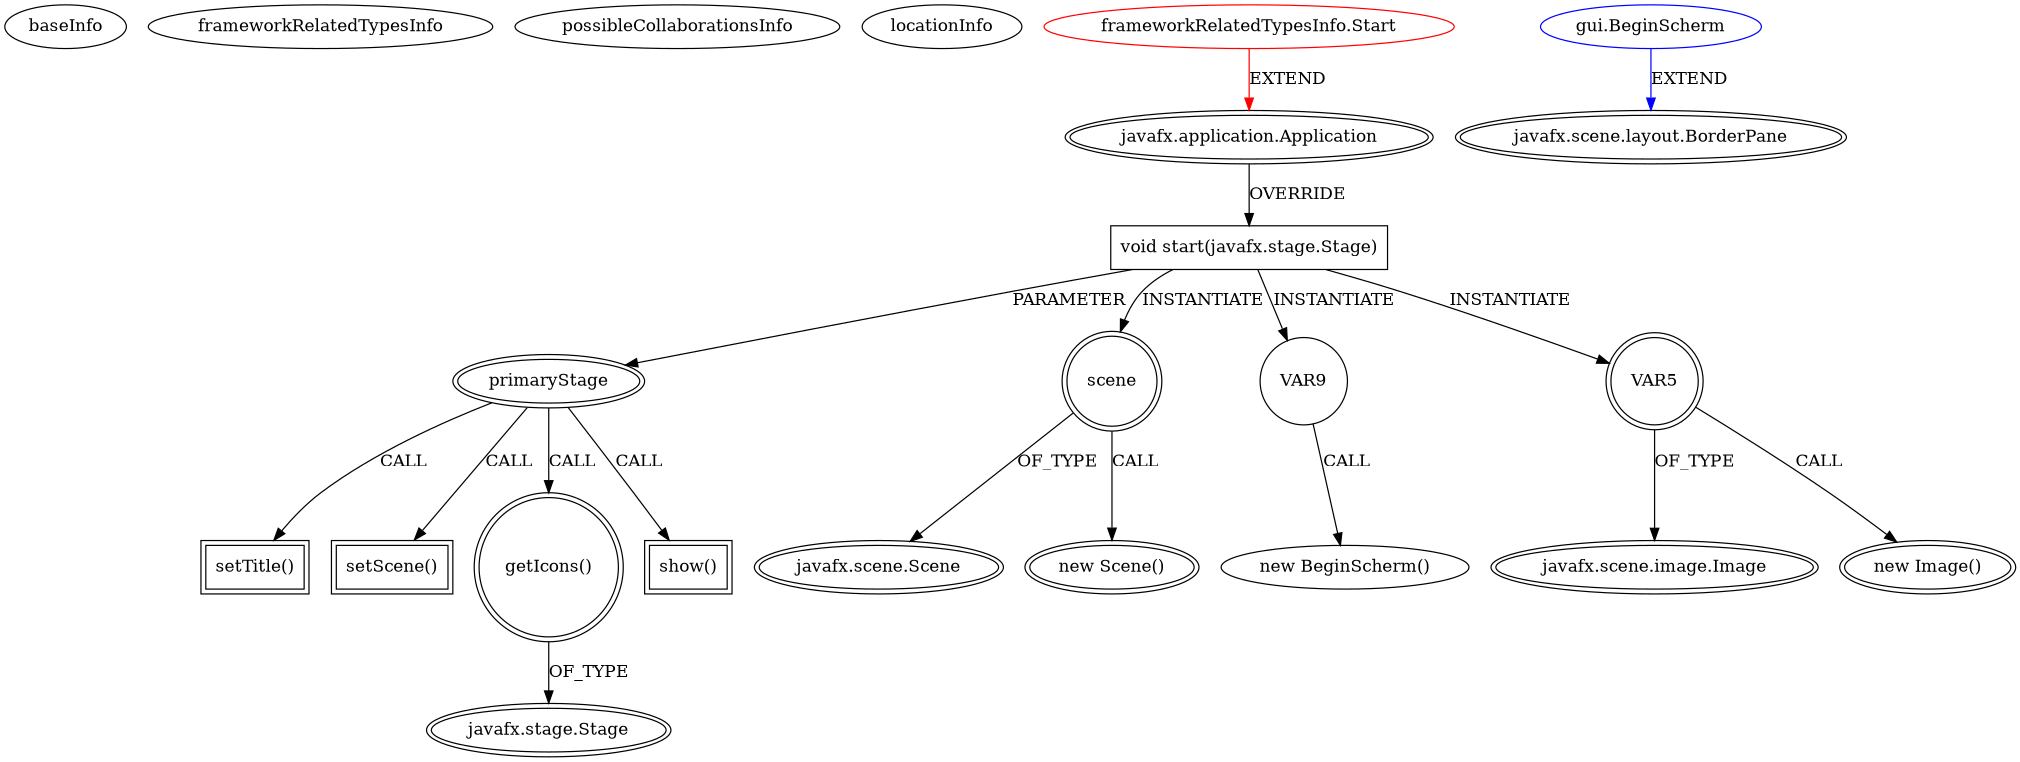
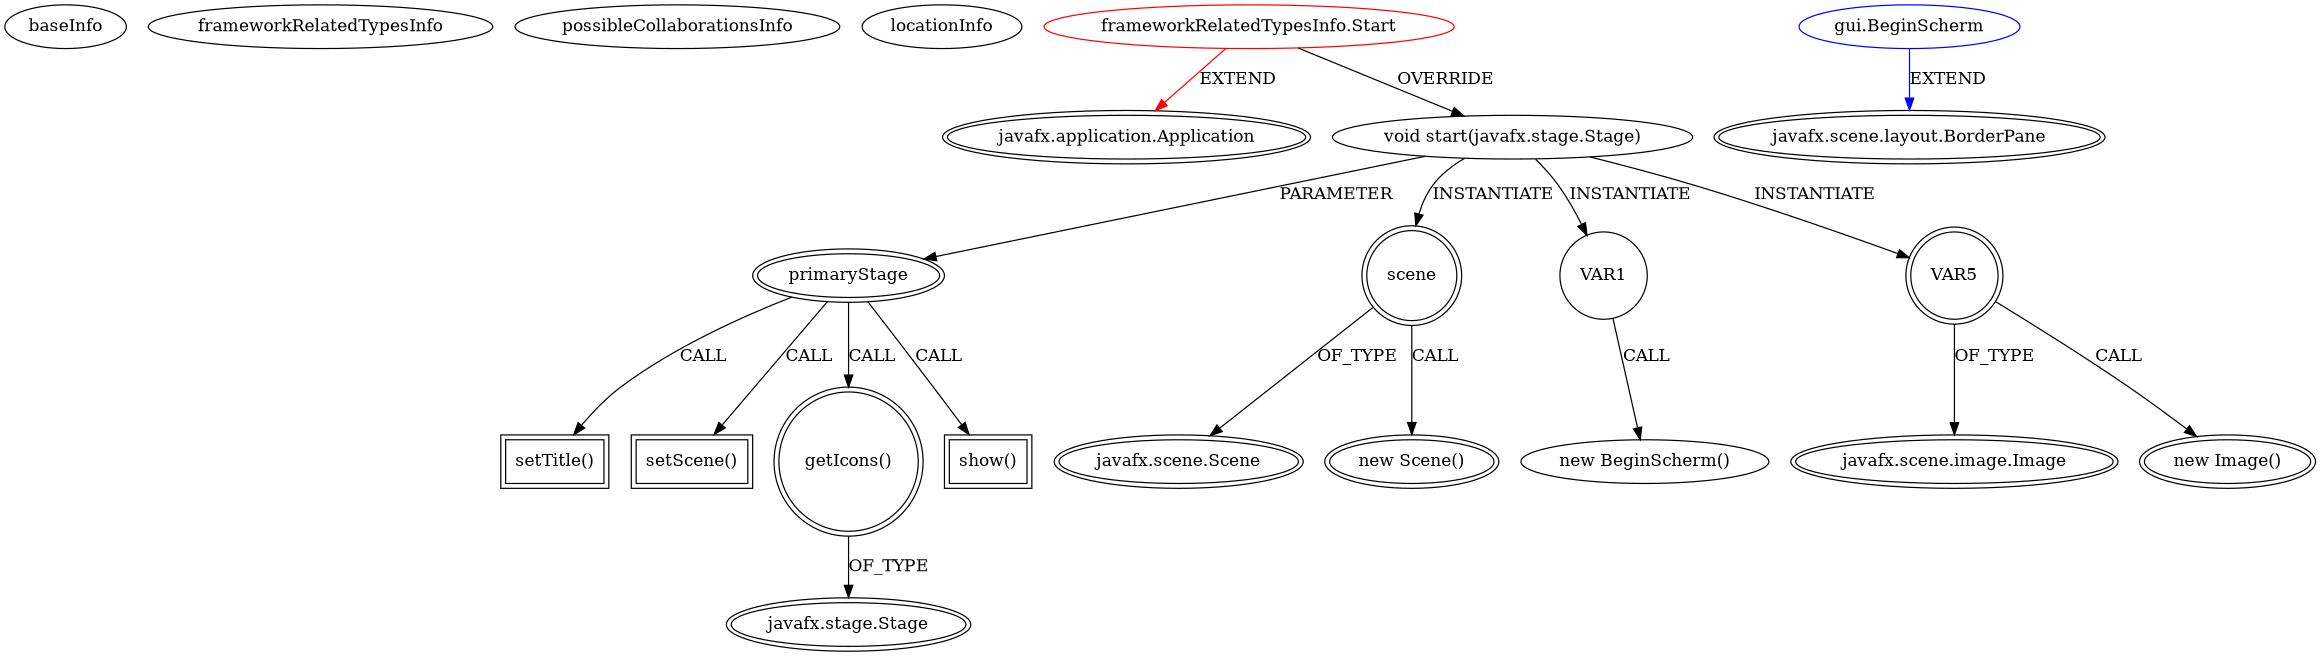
edge "javafx.application.Application" -> "void start(javafx.stage.Stage)": now "frameworkRelatedTypesInfo.Start" -> "void start(javafx.stage.Stage)"
node "void start(javafx.stage.Stage)": shape box -> ellipse
node "VAR9": label "VAR9" -> "VAR1"
